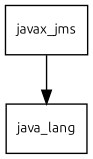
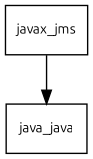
node "java_lang": label "java_lang" -> "java_java"
